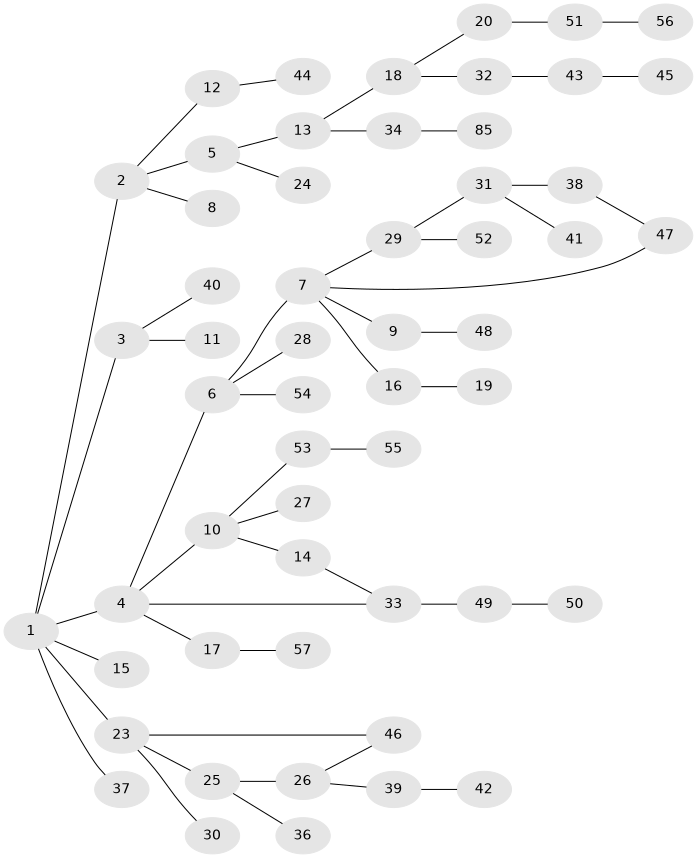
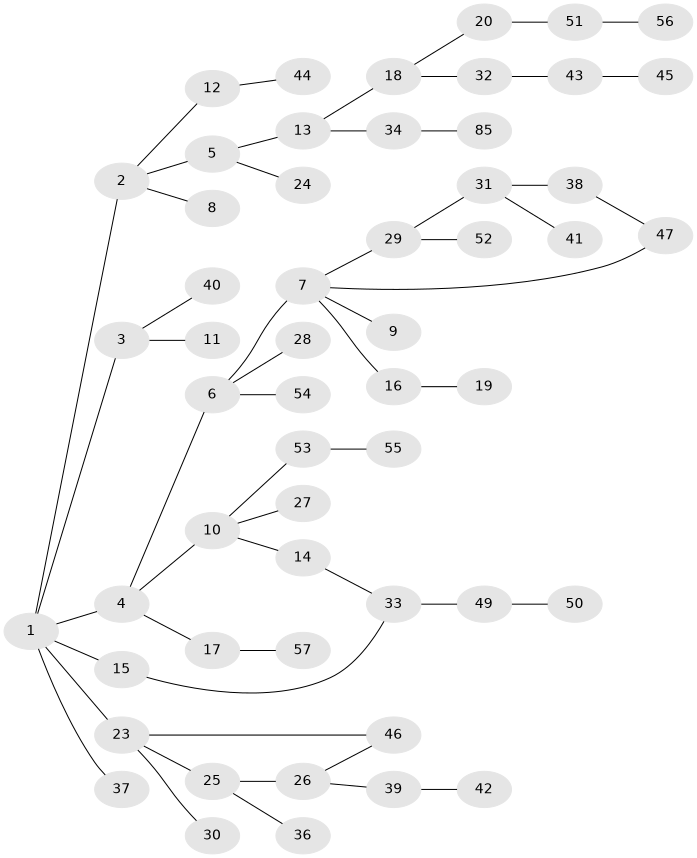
node "48": removed
edge "4" -- "33": now "15" -- "33"
